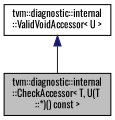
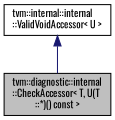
node "tvm::diagnostic::internal ::ValidVoidAccessor< U >": label "tvm::diagnostic::internal ::ValidVoidAccessor< U >" -> "tvm::internal::internal ::ValidVoidAccessor< U >"
